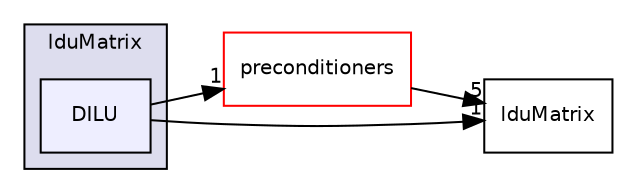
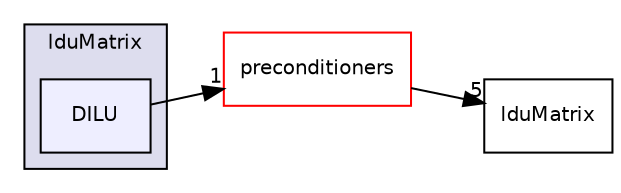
edge "DILU" -> "lduMatrix": removed
